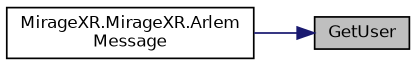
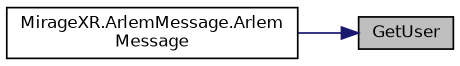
node "MirageXR.MirageXR.Arlem Message": label "MirageXR.MirageXR.Arlem Message" -> "MirageXR.ArlemMessage.Arlem Message"
